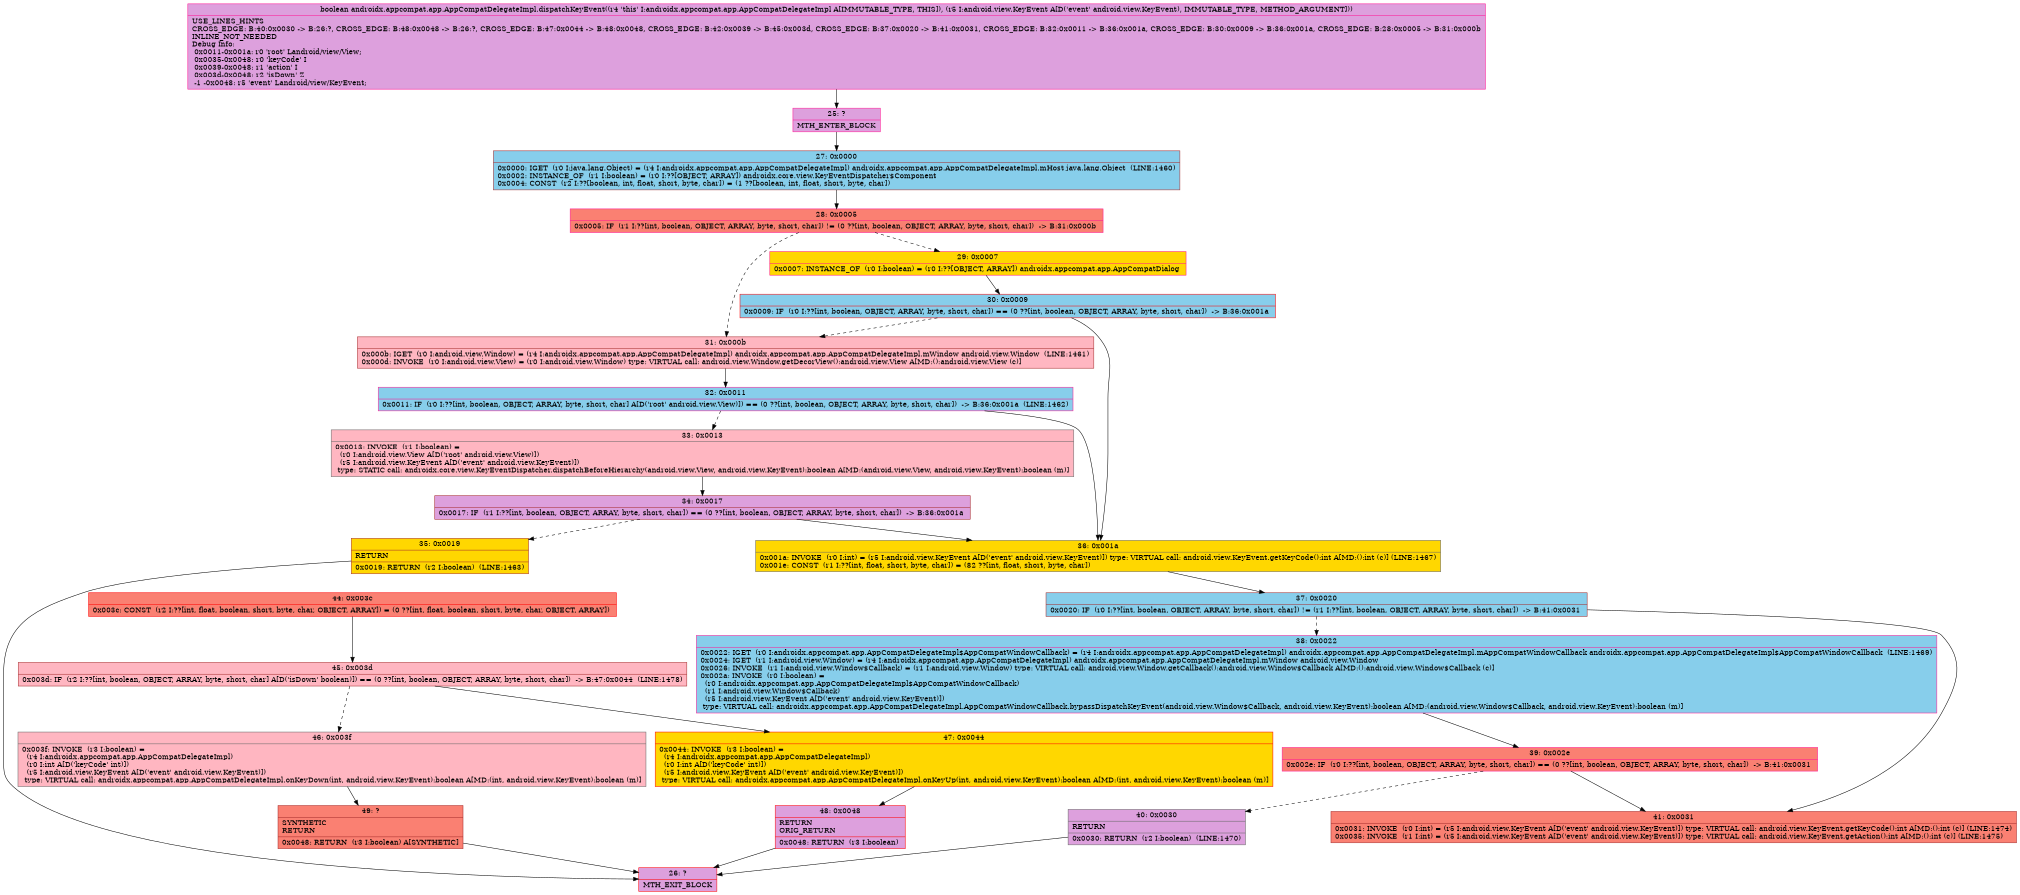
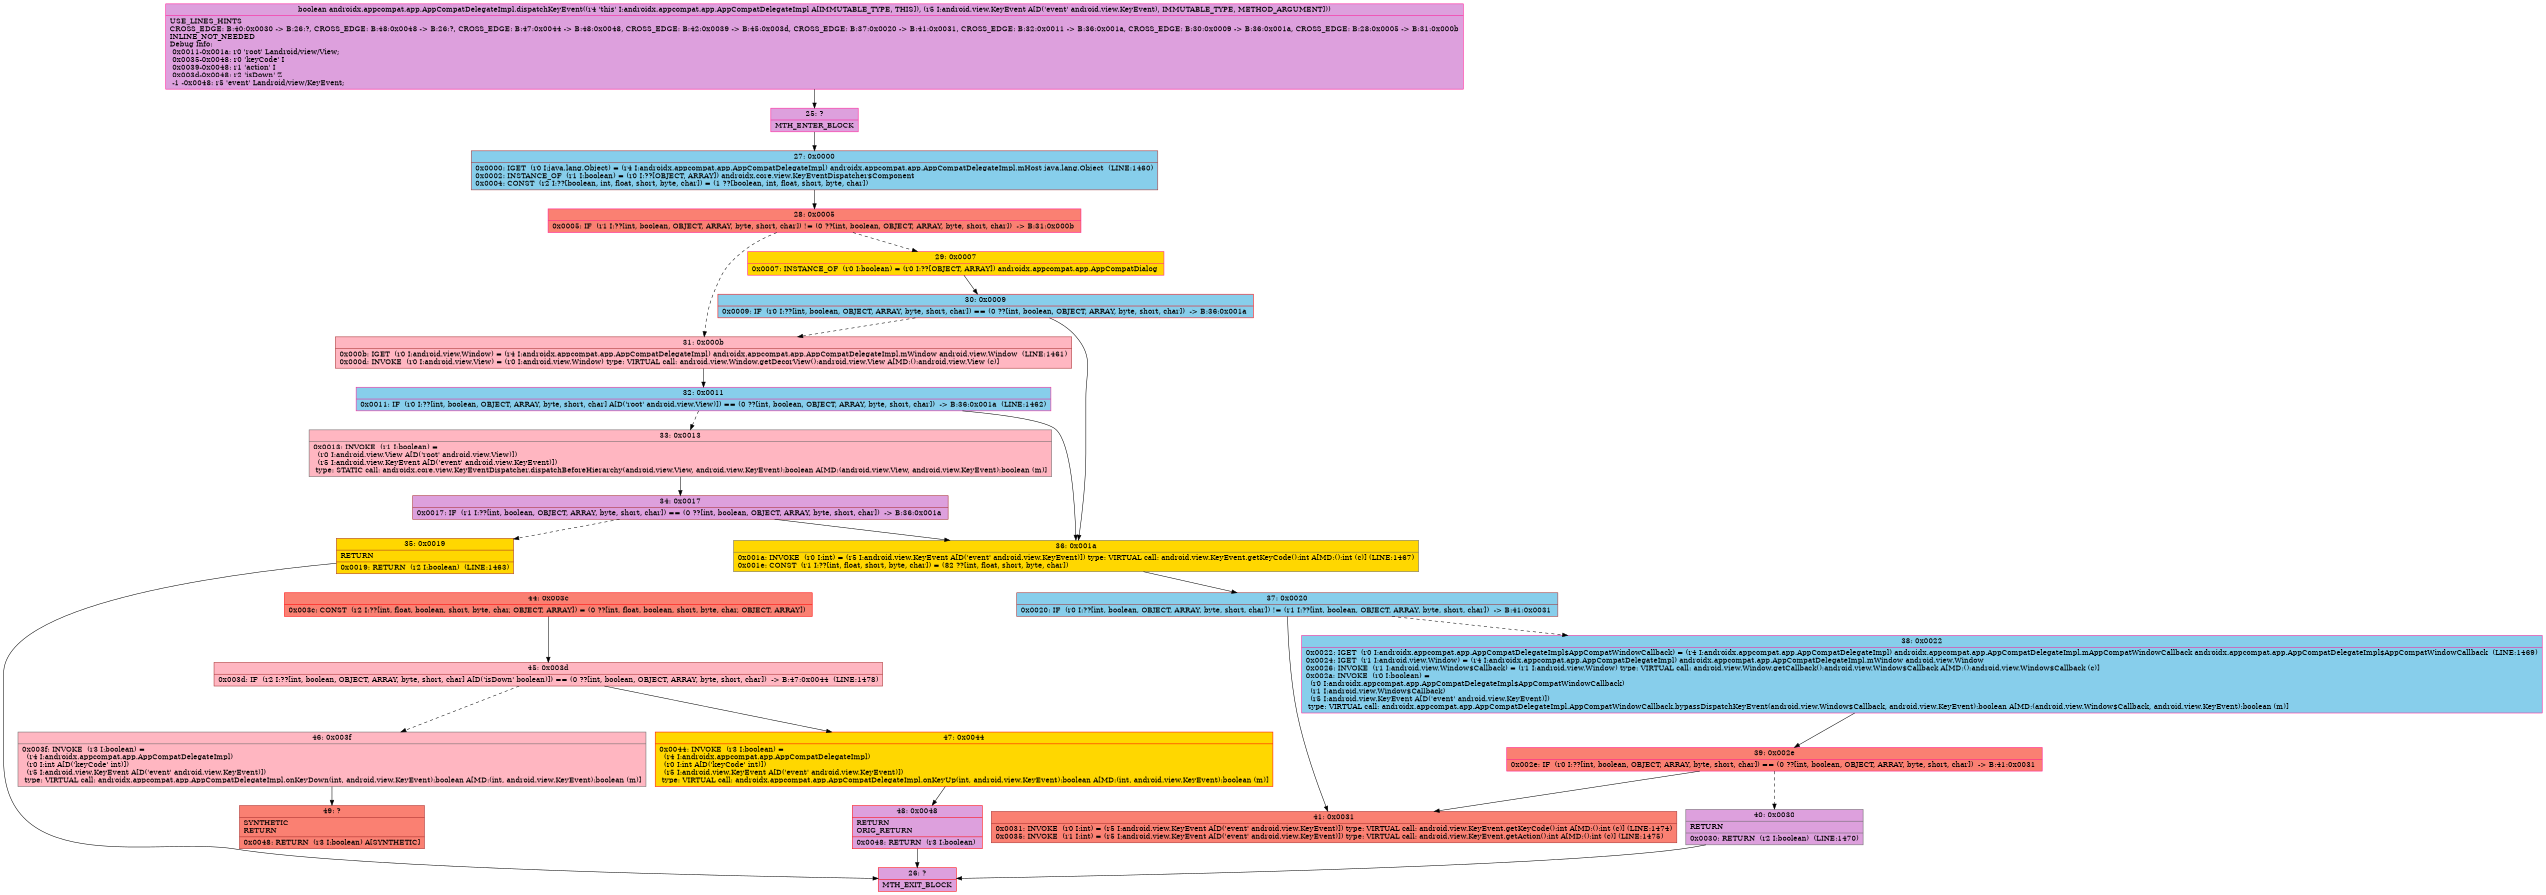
edge "49: ?" -> "26: ?": removed
